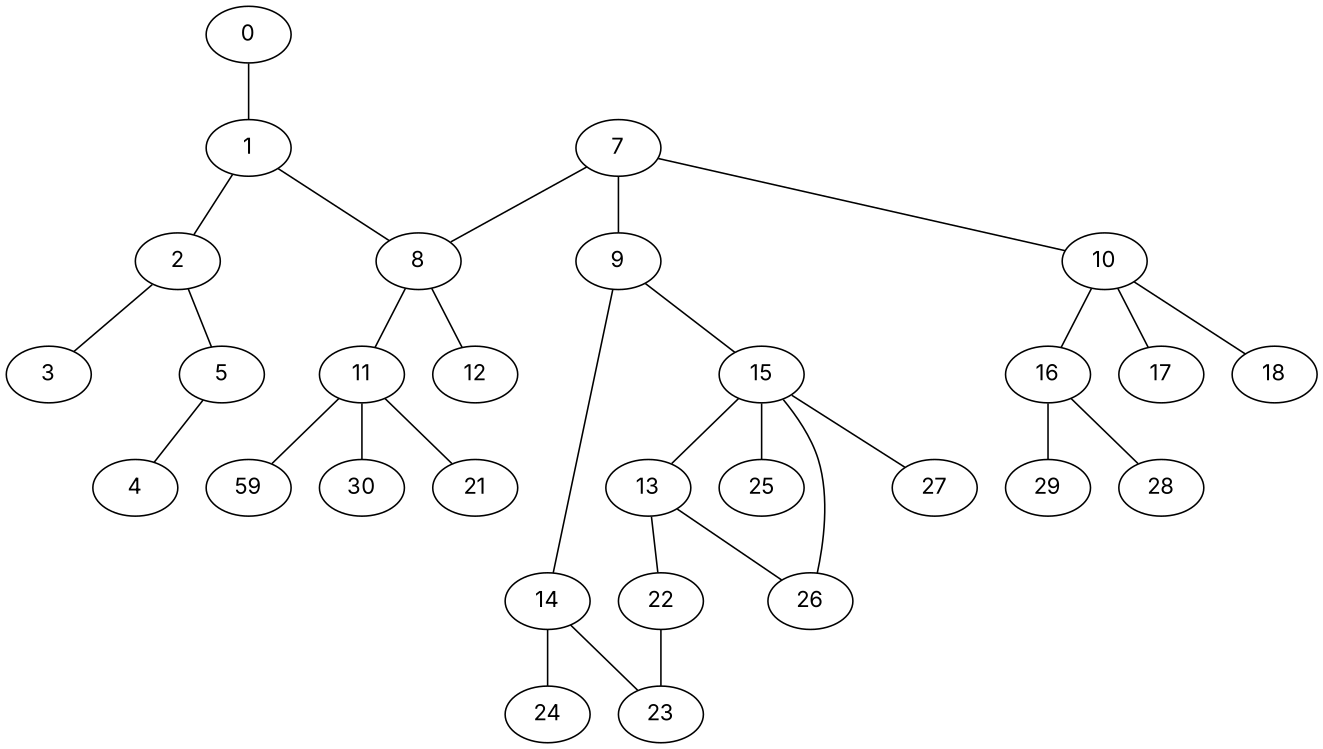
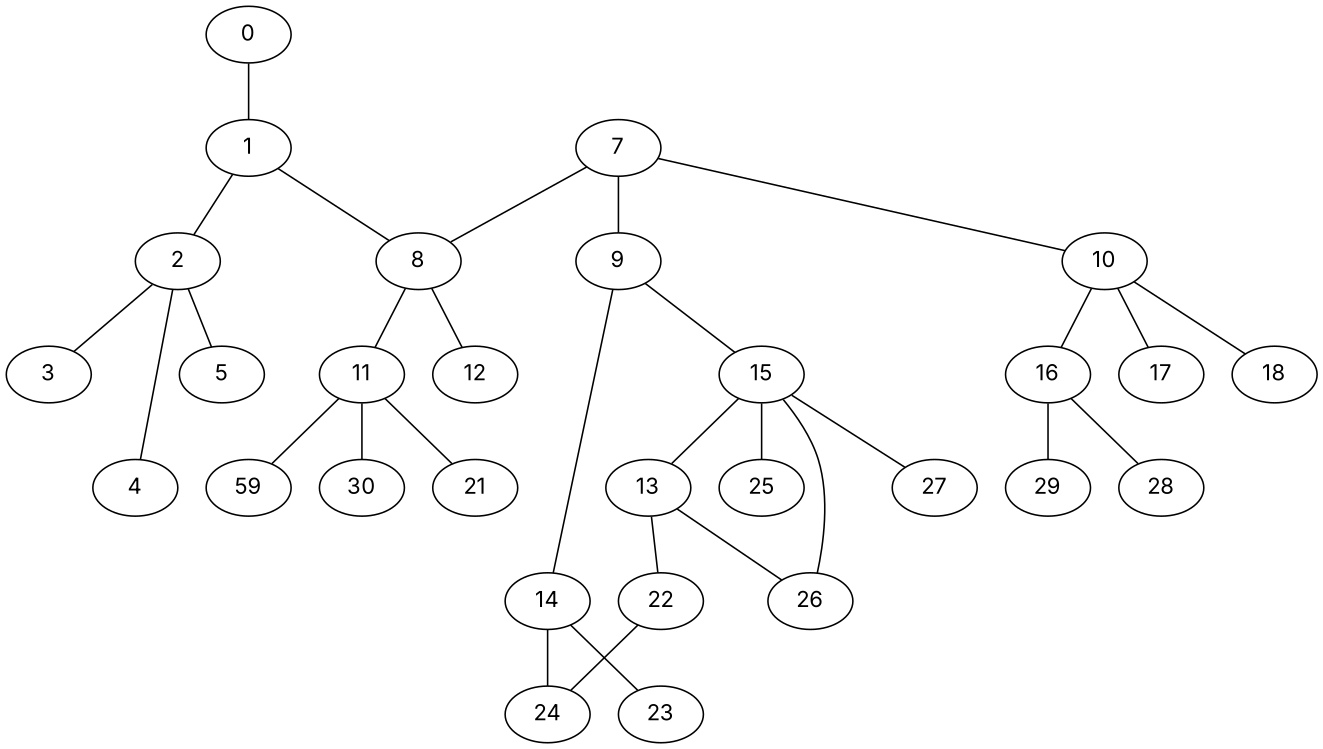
edge "5" -- "4": now "2" -- "4"
edge "22" -- "23": now "22" -- "24"
